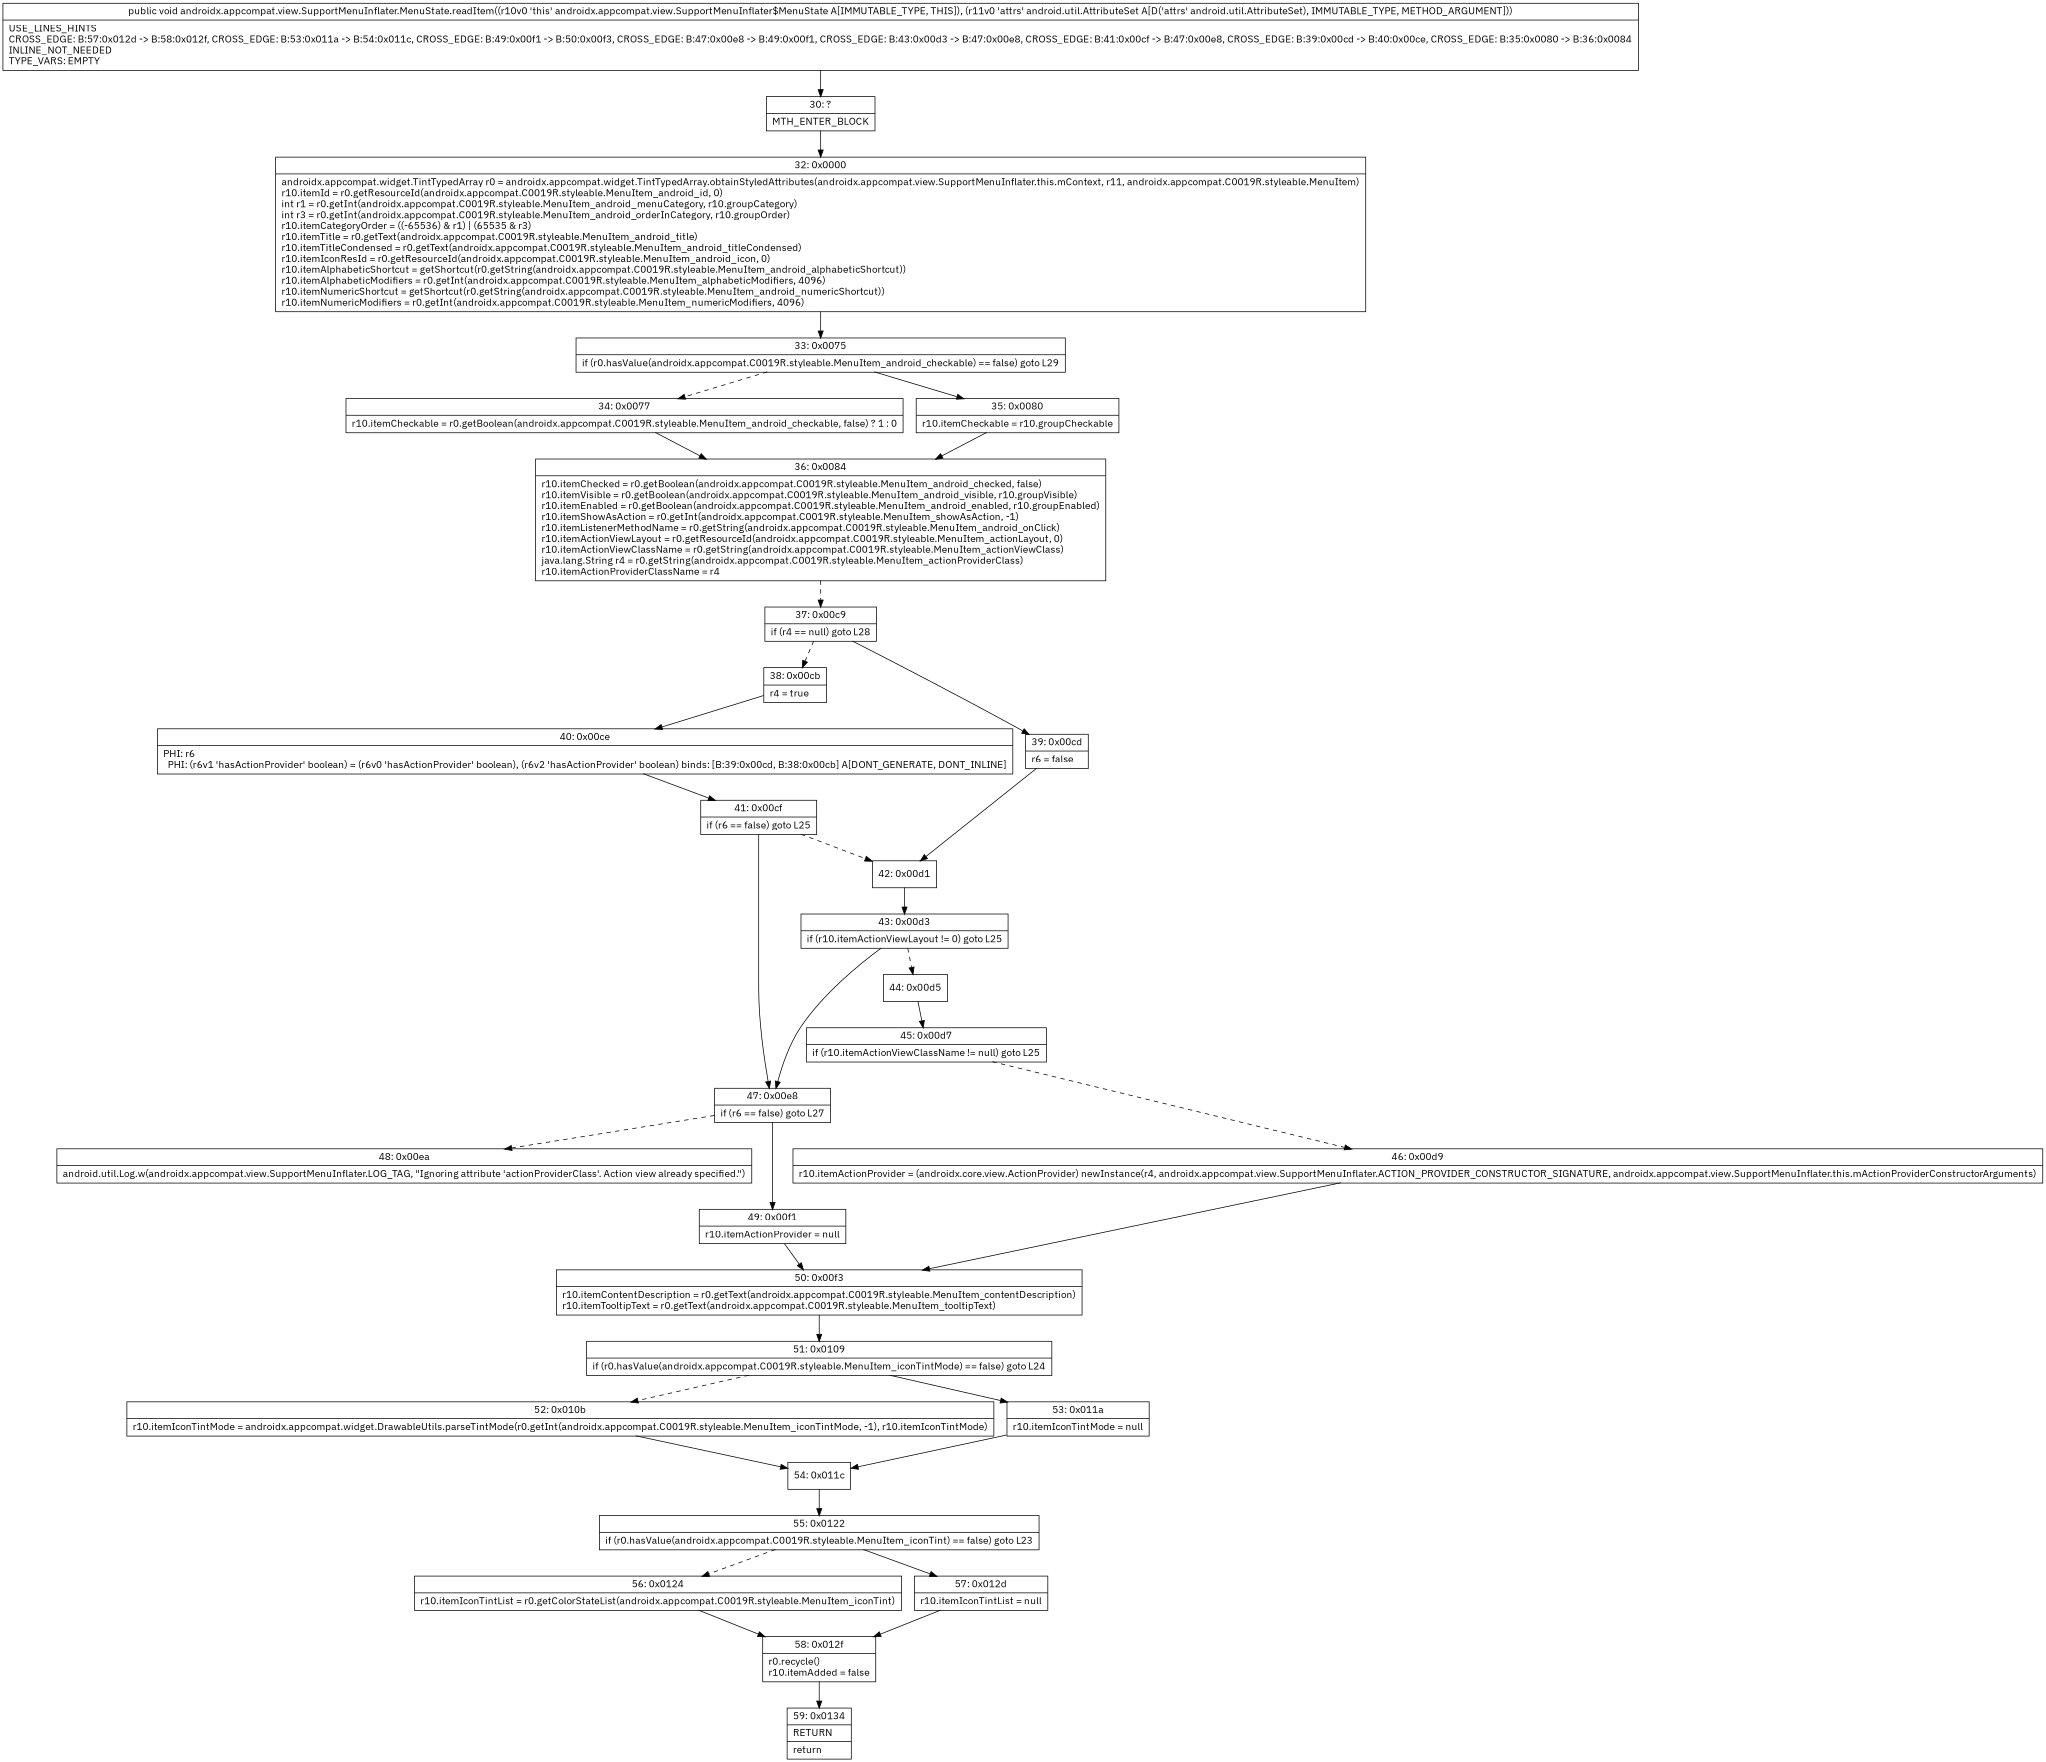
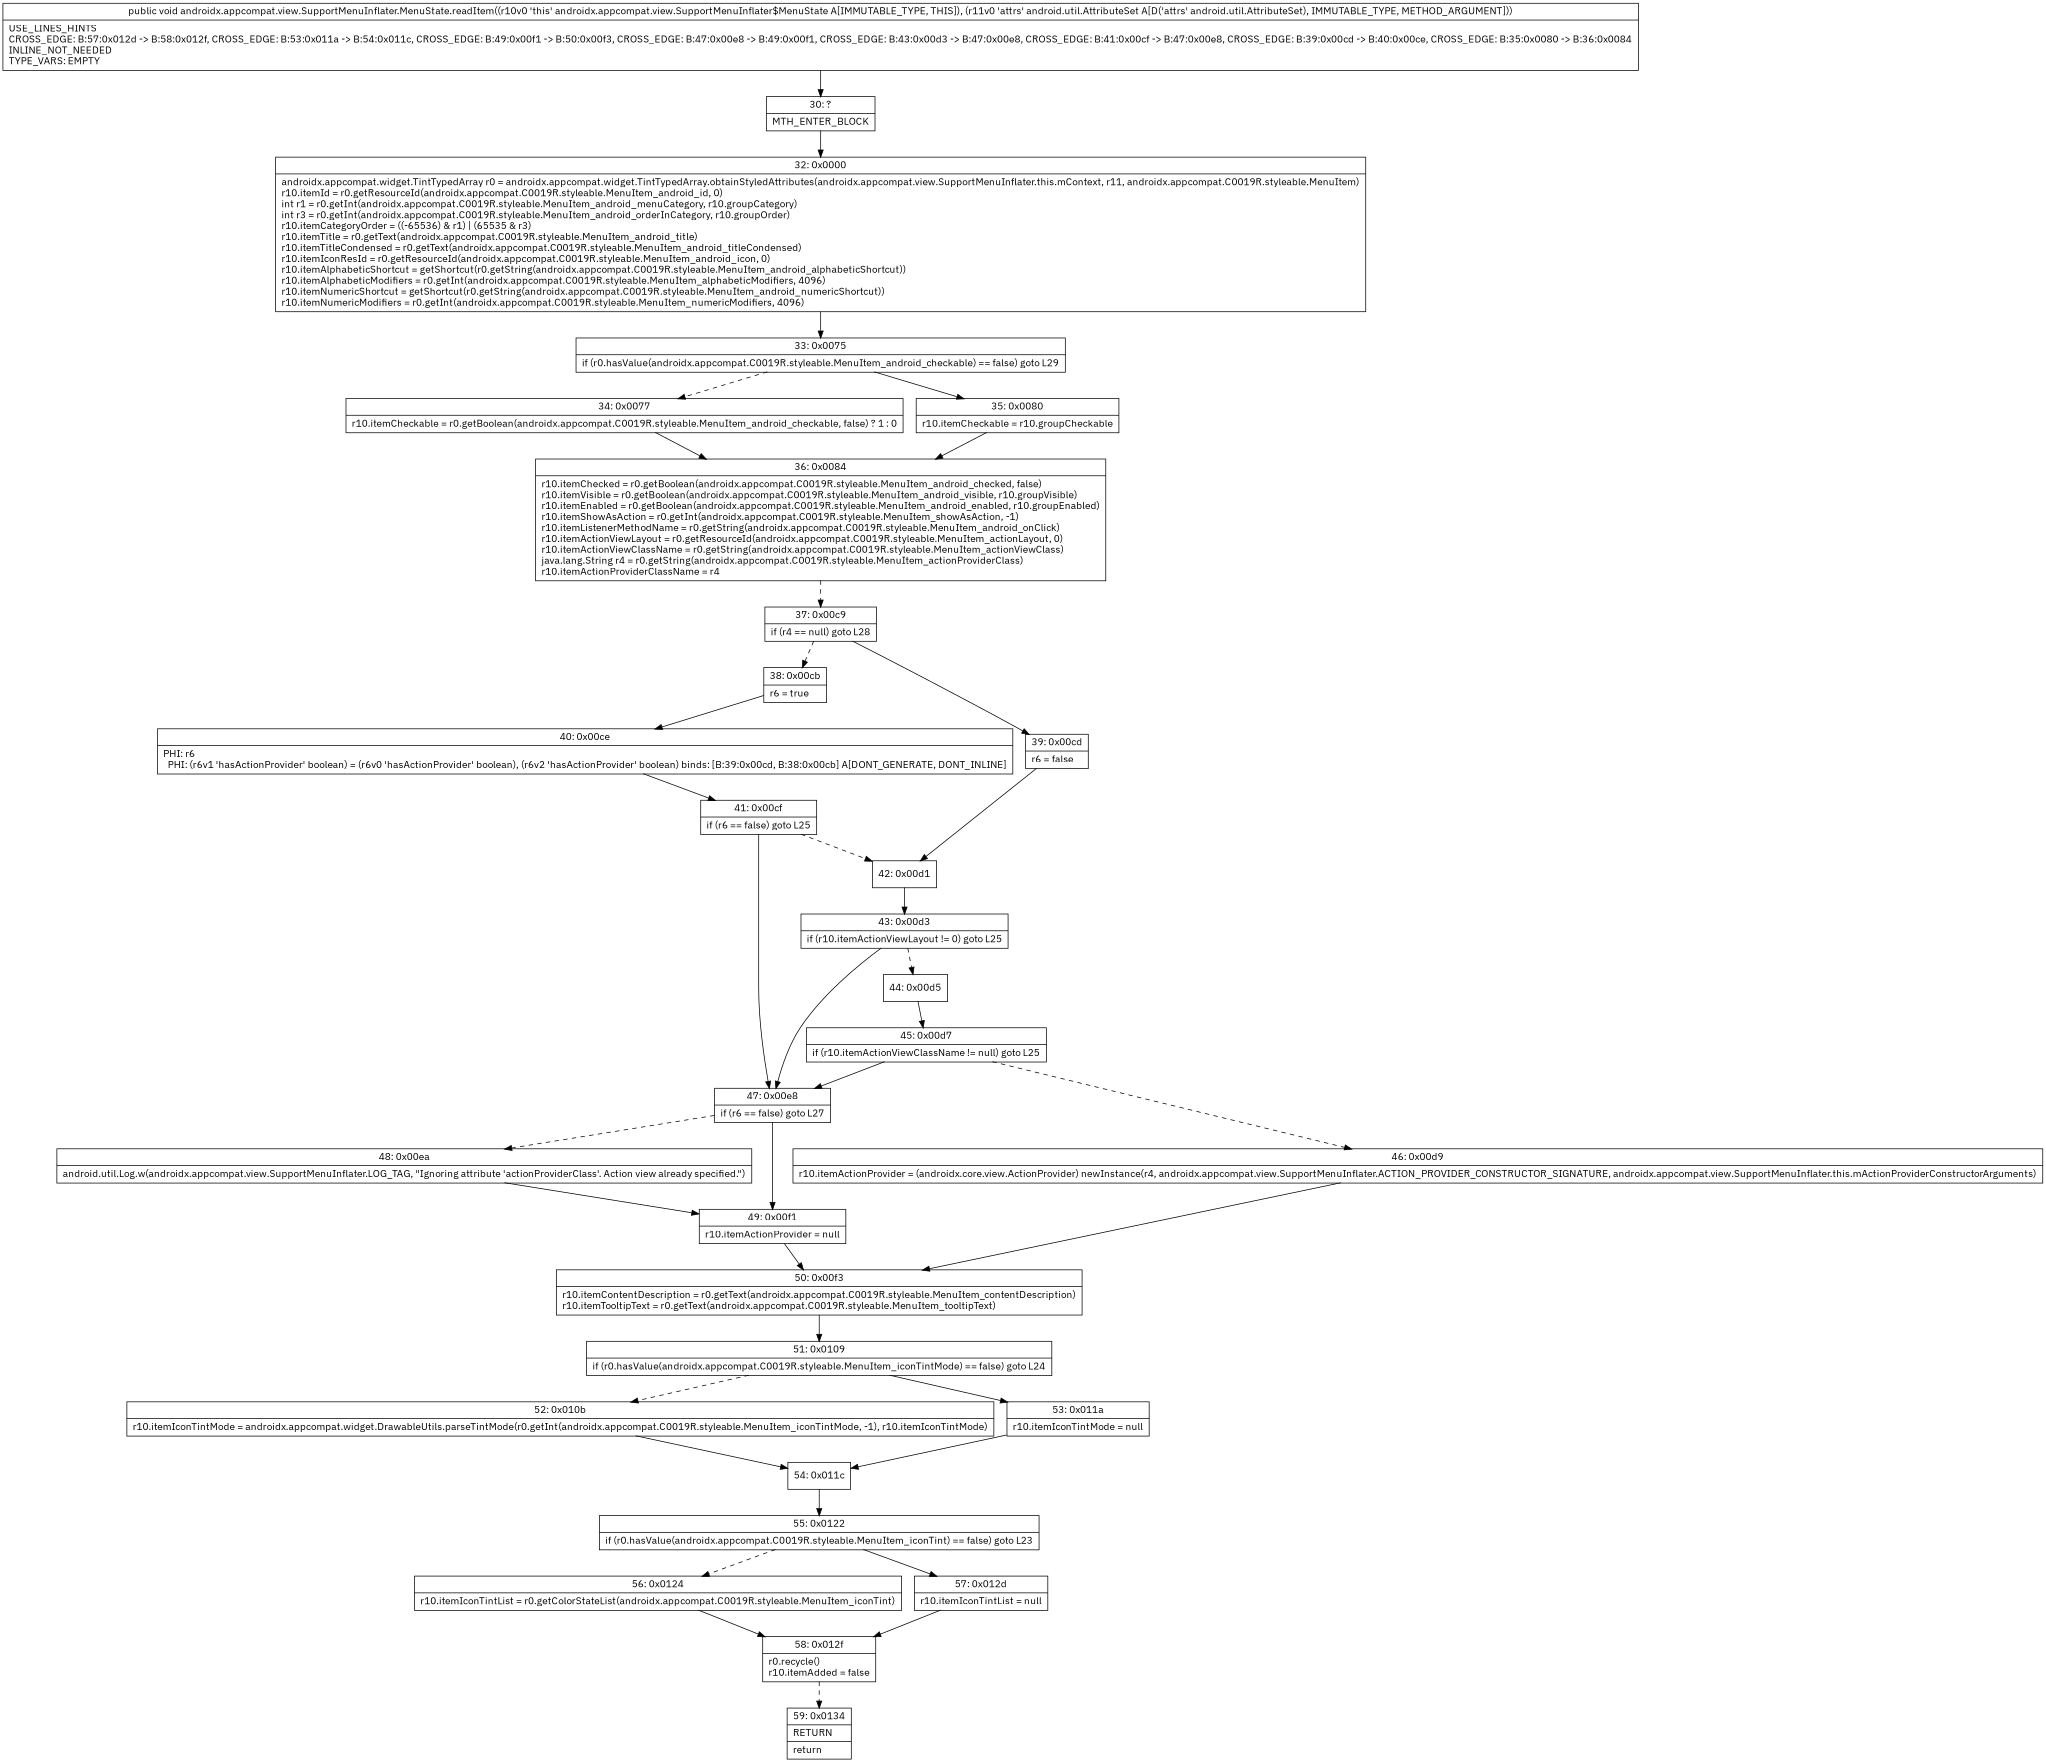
node "38: 0x00cb": text "r4 = true" -> "r6 = true"
edge "45: 0x00d7" -> "47: 0x00e8": added
edge "48: 0x00ea" -> "49: 0x00f1": added
edge "58: 0x012f" -> "59: 0x0134": style solid -> dashed
